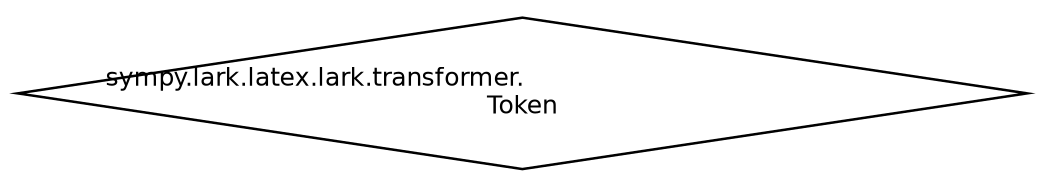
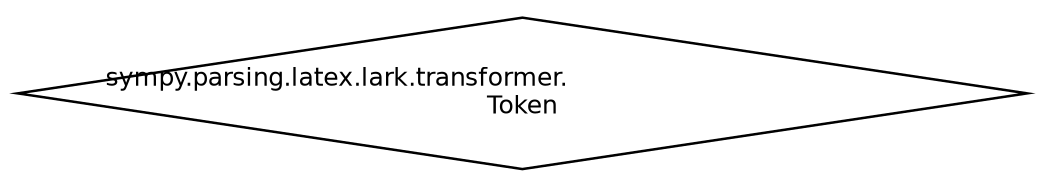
node "sympy.lark.latex.lark.transformer. Token": label "sympy.lark.latex.lark.transformer. Token" -> "sympy.parsing.latex.lark.transformer. Token"
